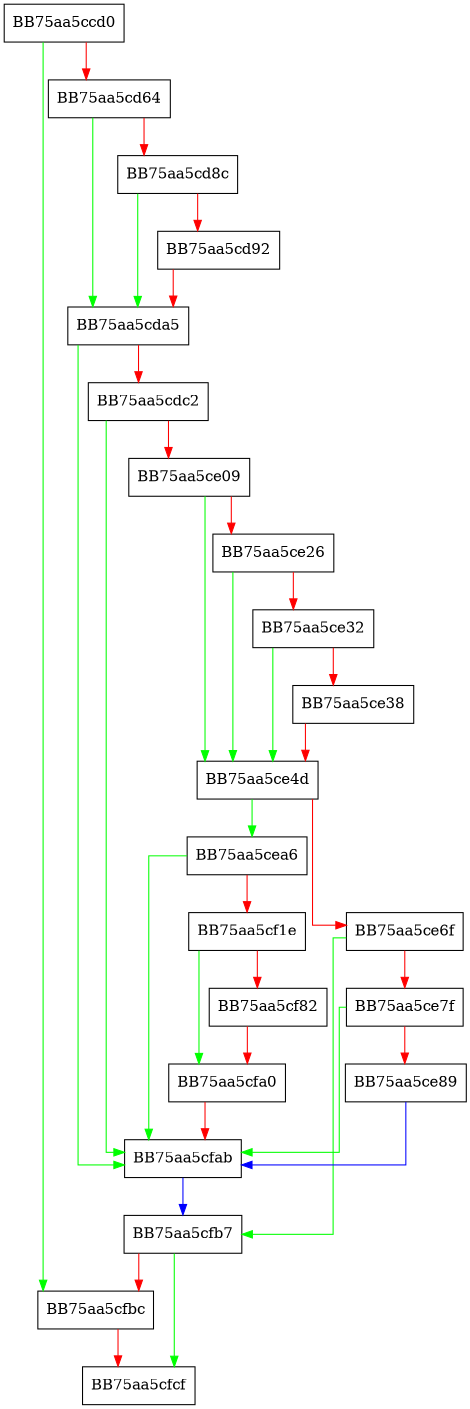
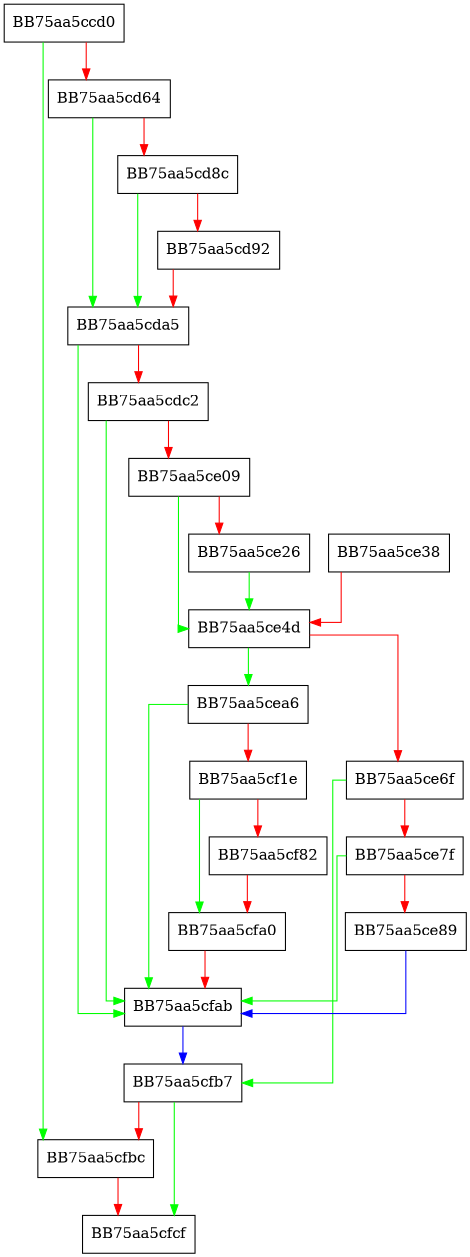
node "BB75aa5ce32": removed
